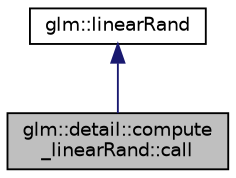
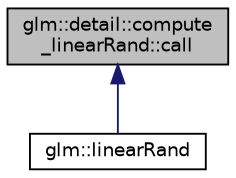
edge "glm::detail::compute _linearRand::call" -> "glm::linearRand": reversed
